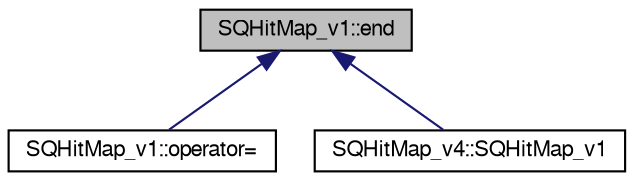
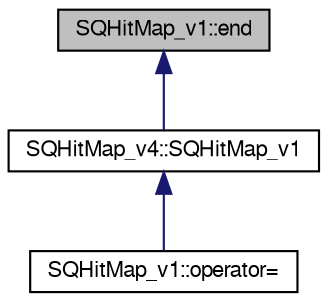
edge "SQHitMap_v1::operator=" -> "SQHitMap_v1::end": now "SQHitMap_v1::operator=" -> "SQHitMap_v4::SQHitMap_v1"
